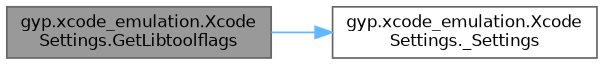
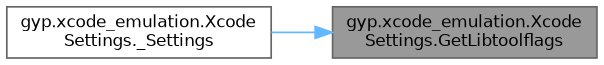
edge "gyp.xcode_emulation.Xcode Settings.GetLibtoolflags" -> "gyp.xcode_emulation.Xcode Settings._Settings": reversed
